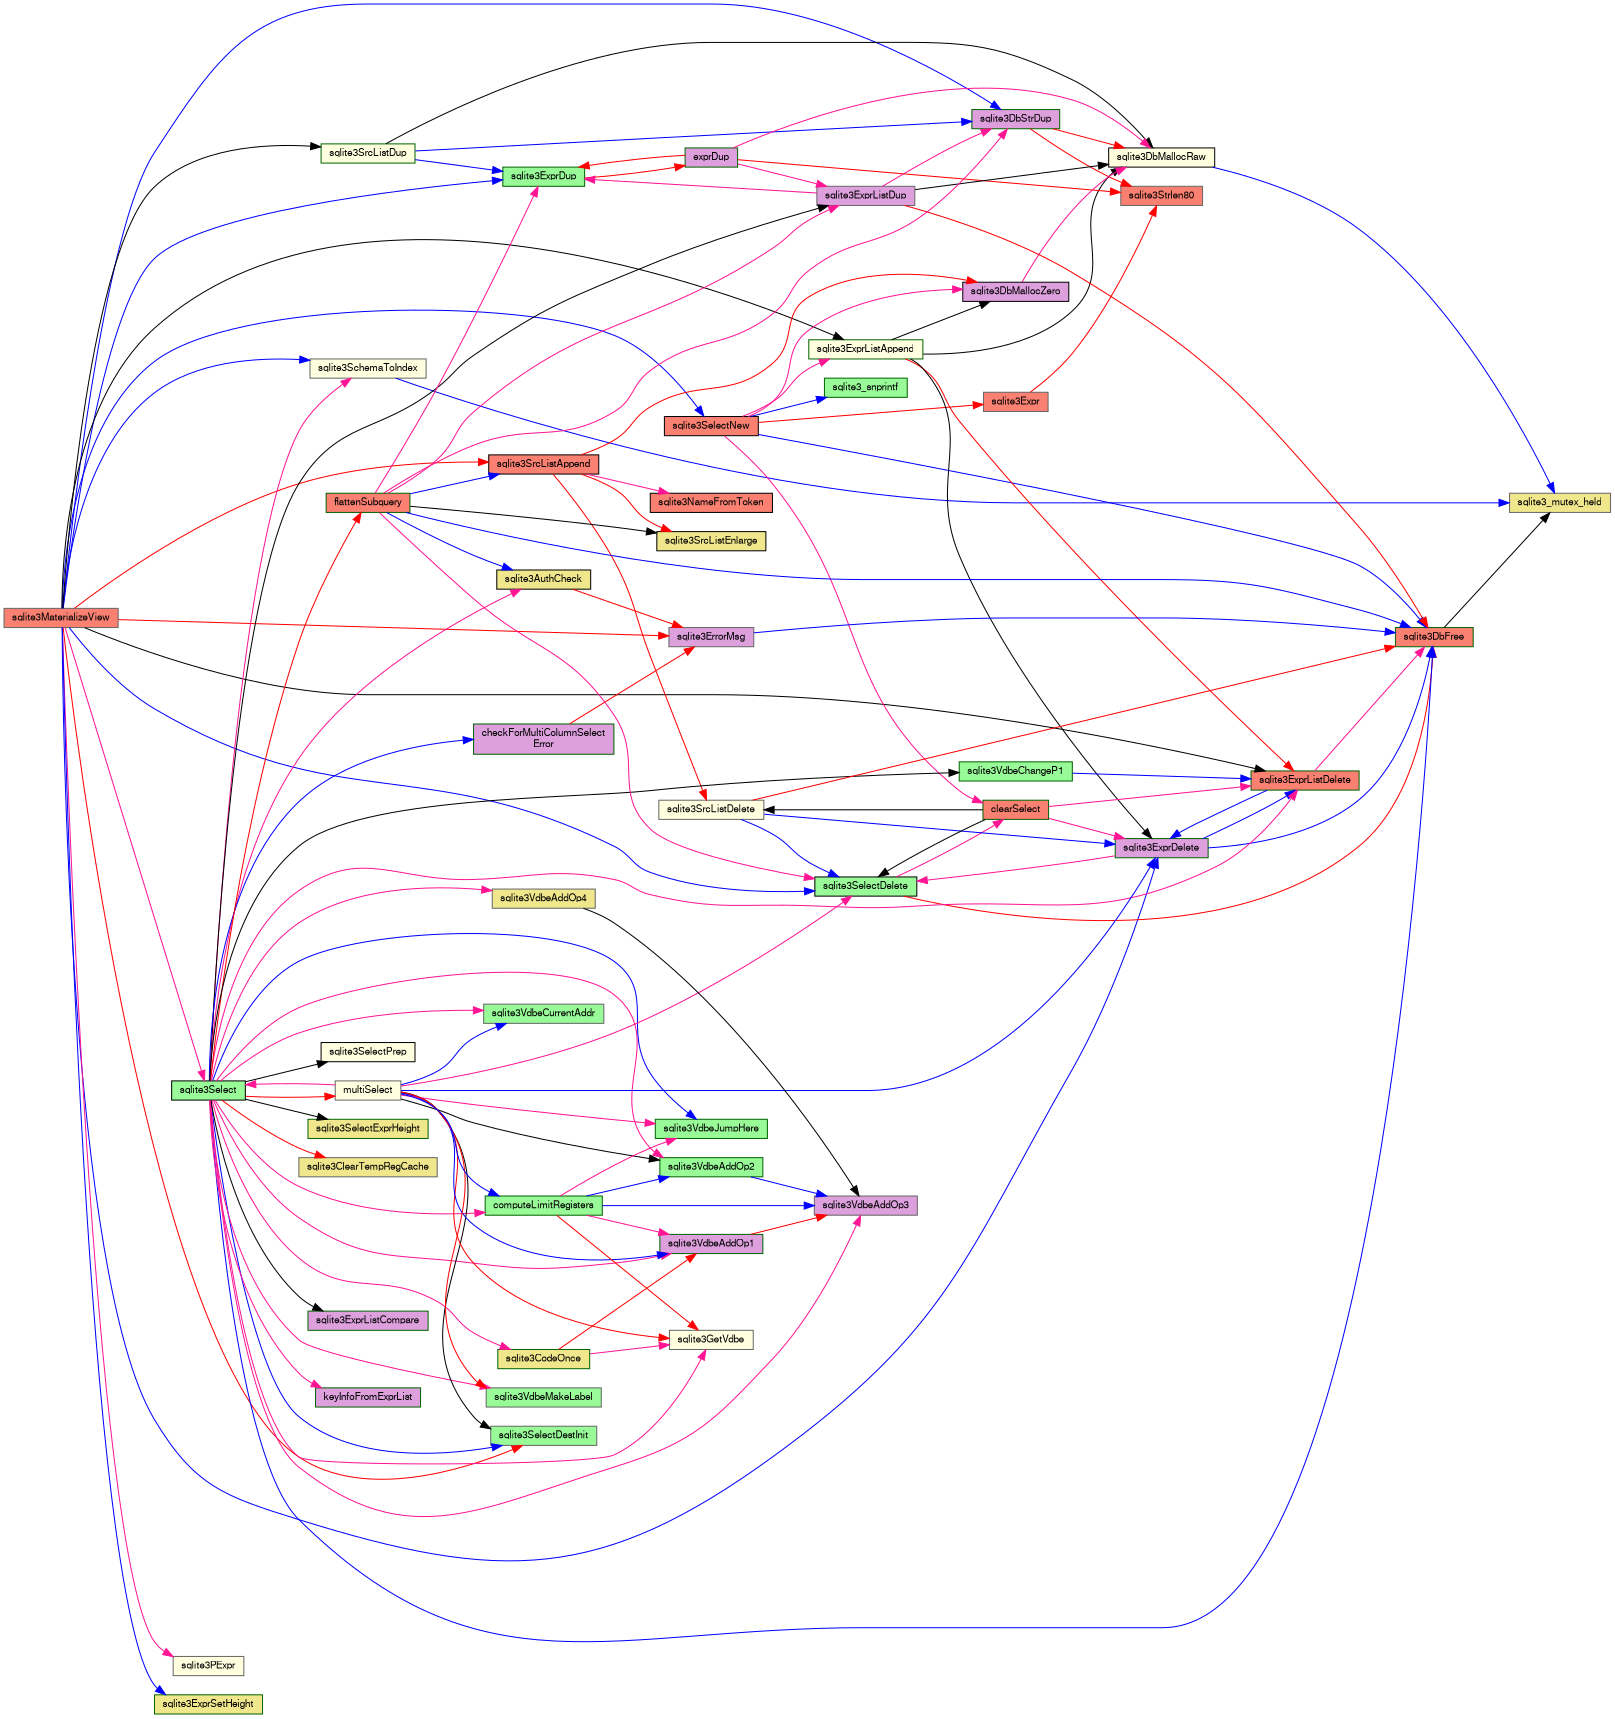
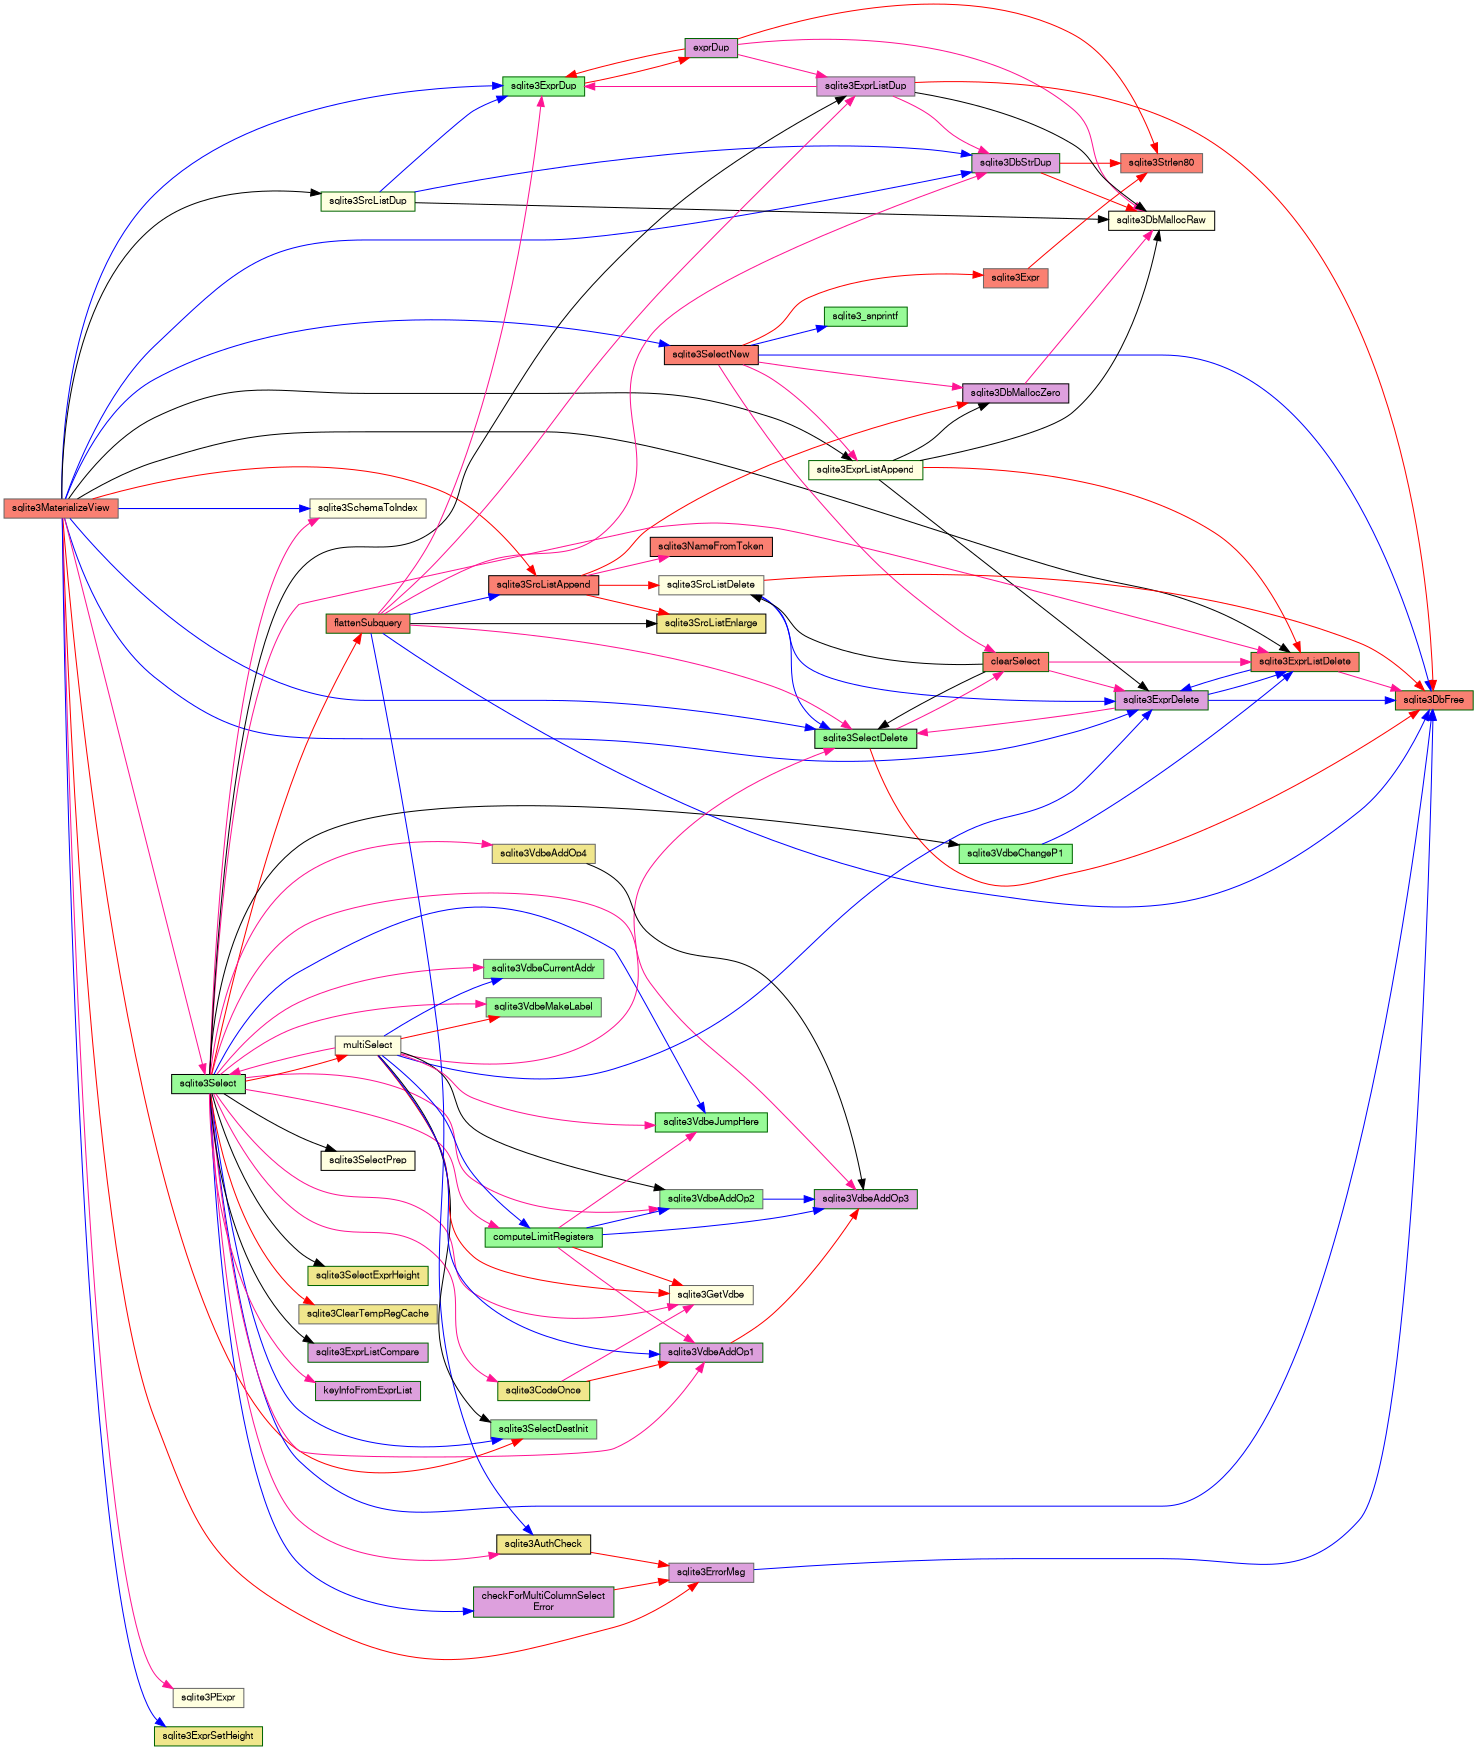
node "sqlite3_mutex_held": removed
node "sqlite3VdbeAddOp2": color darkgreen -> gray40
node "sqlite3VdbeAddOp3": color gray40 -> darkgreen
